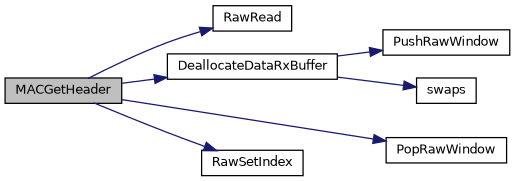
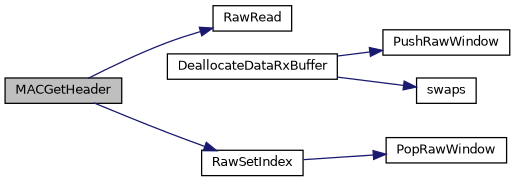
edge "MACGetHeader" -> "DeallocateDataRxBuffer": removed
edge "MACGetHeader" -> "PopRawWindow": now "RawSetIndex" -> "PopRawWindow"
